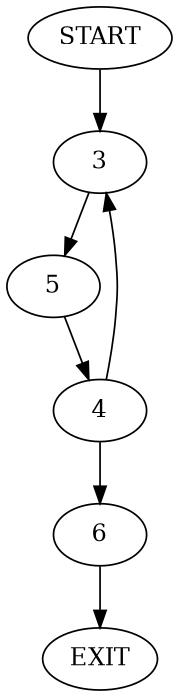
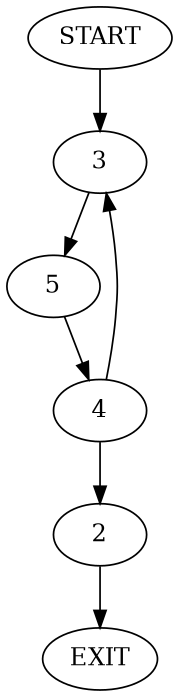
node "6": label "6" -> "2"
